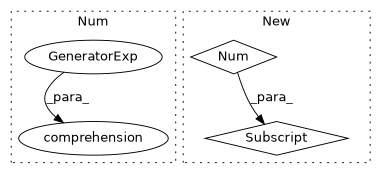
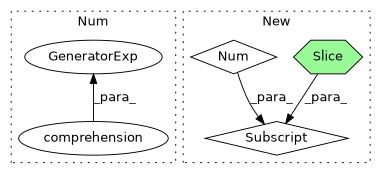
node "Slice": added
edge "GeneratorExp" -> "comprehension": reversed
